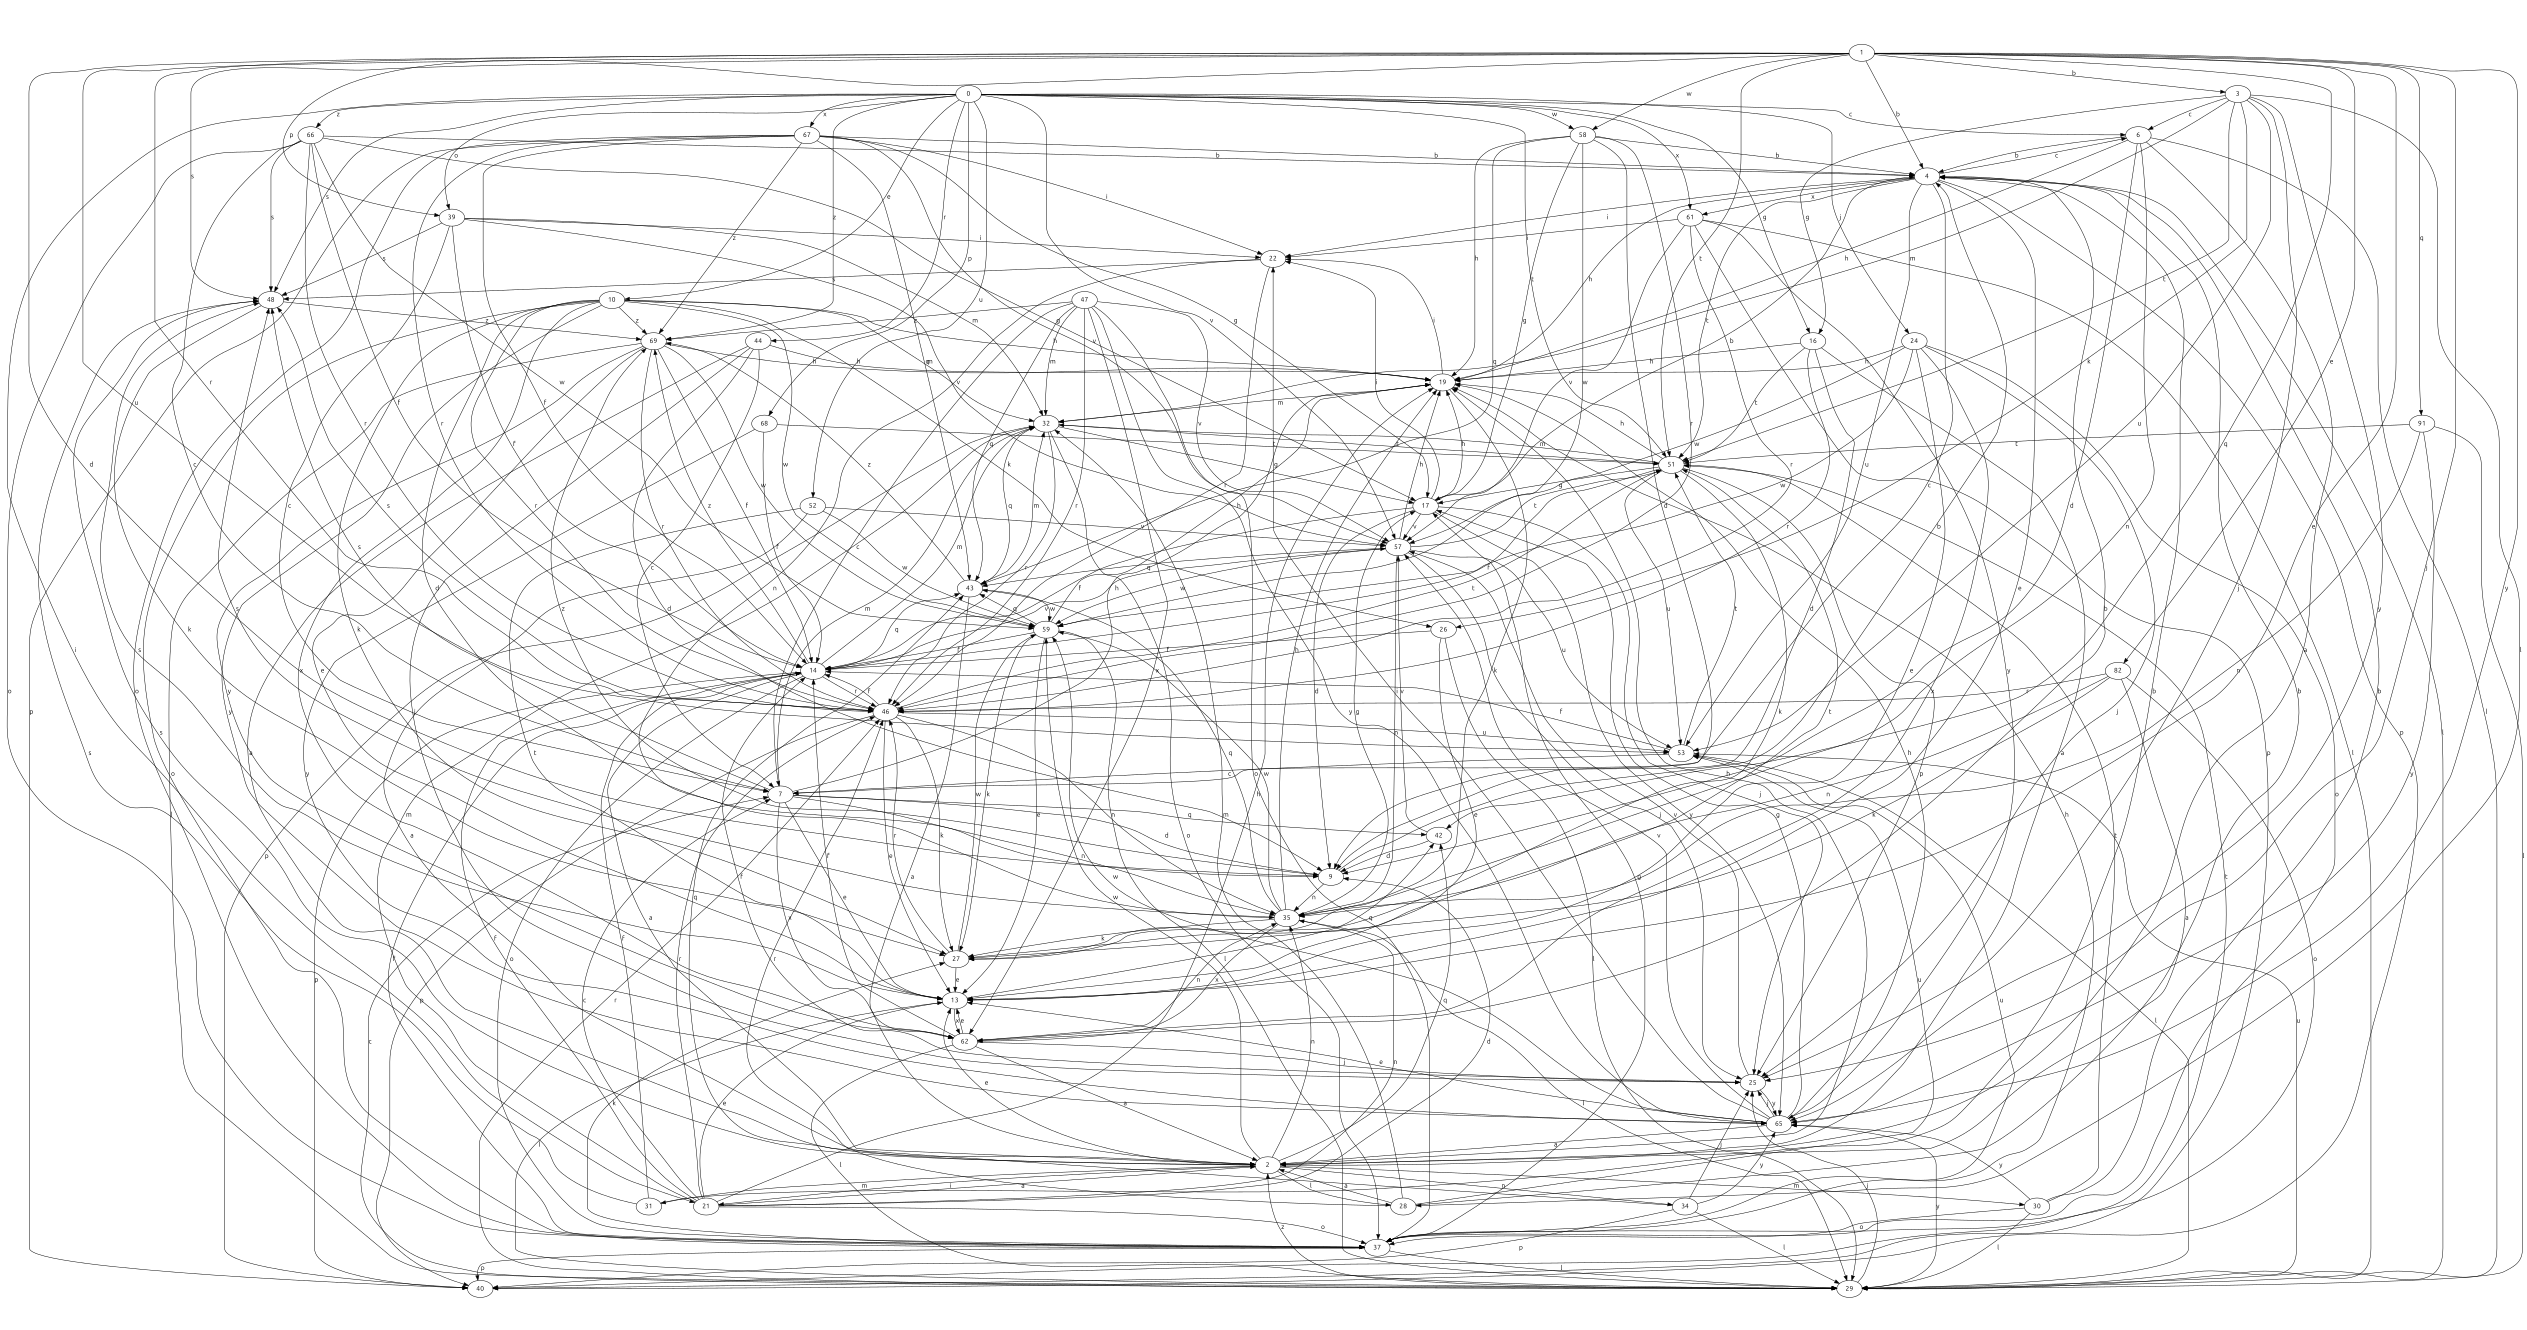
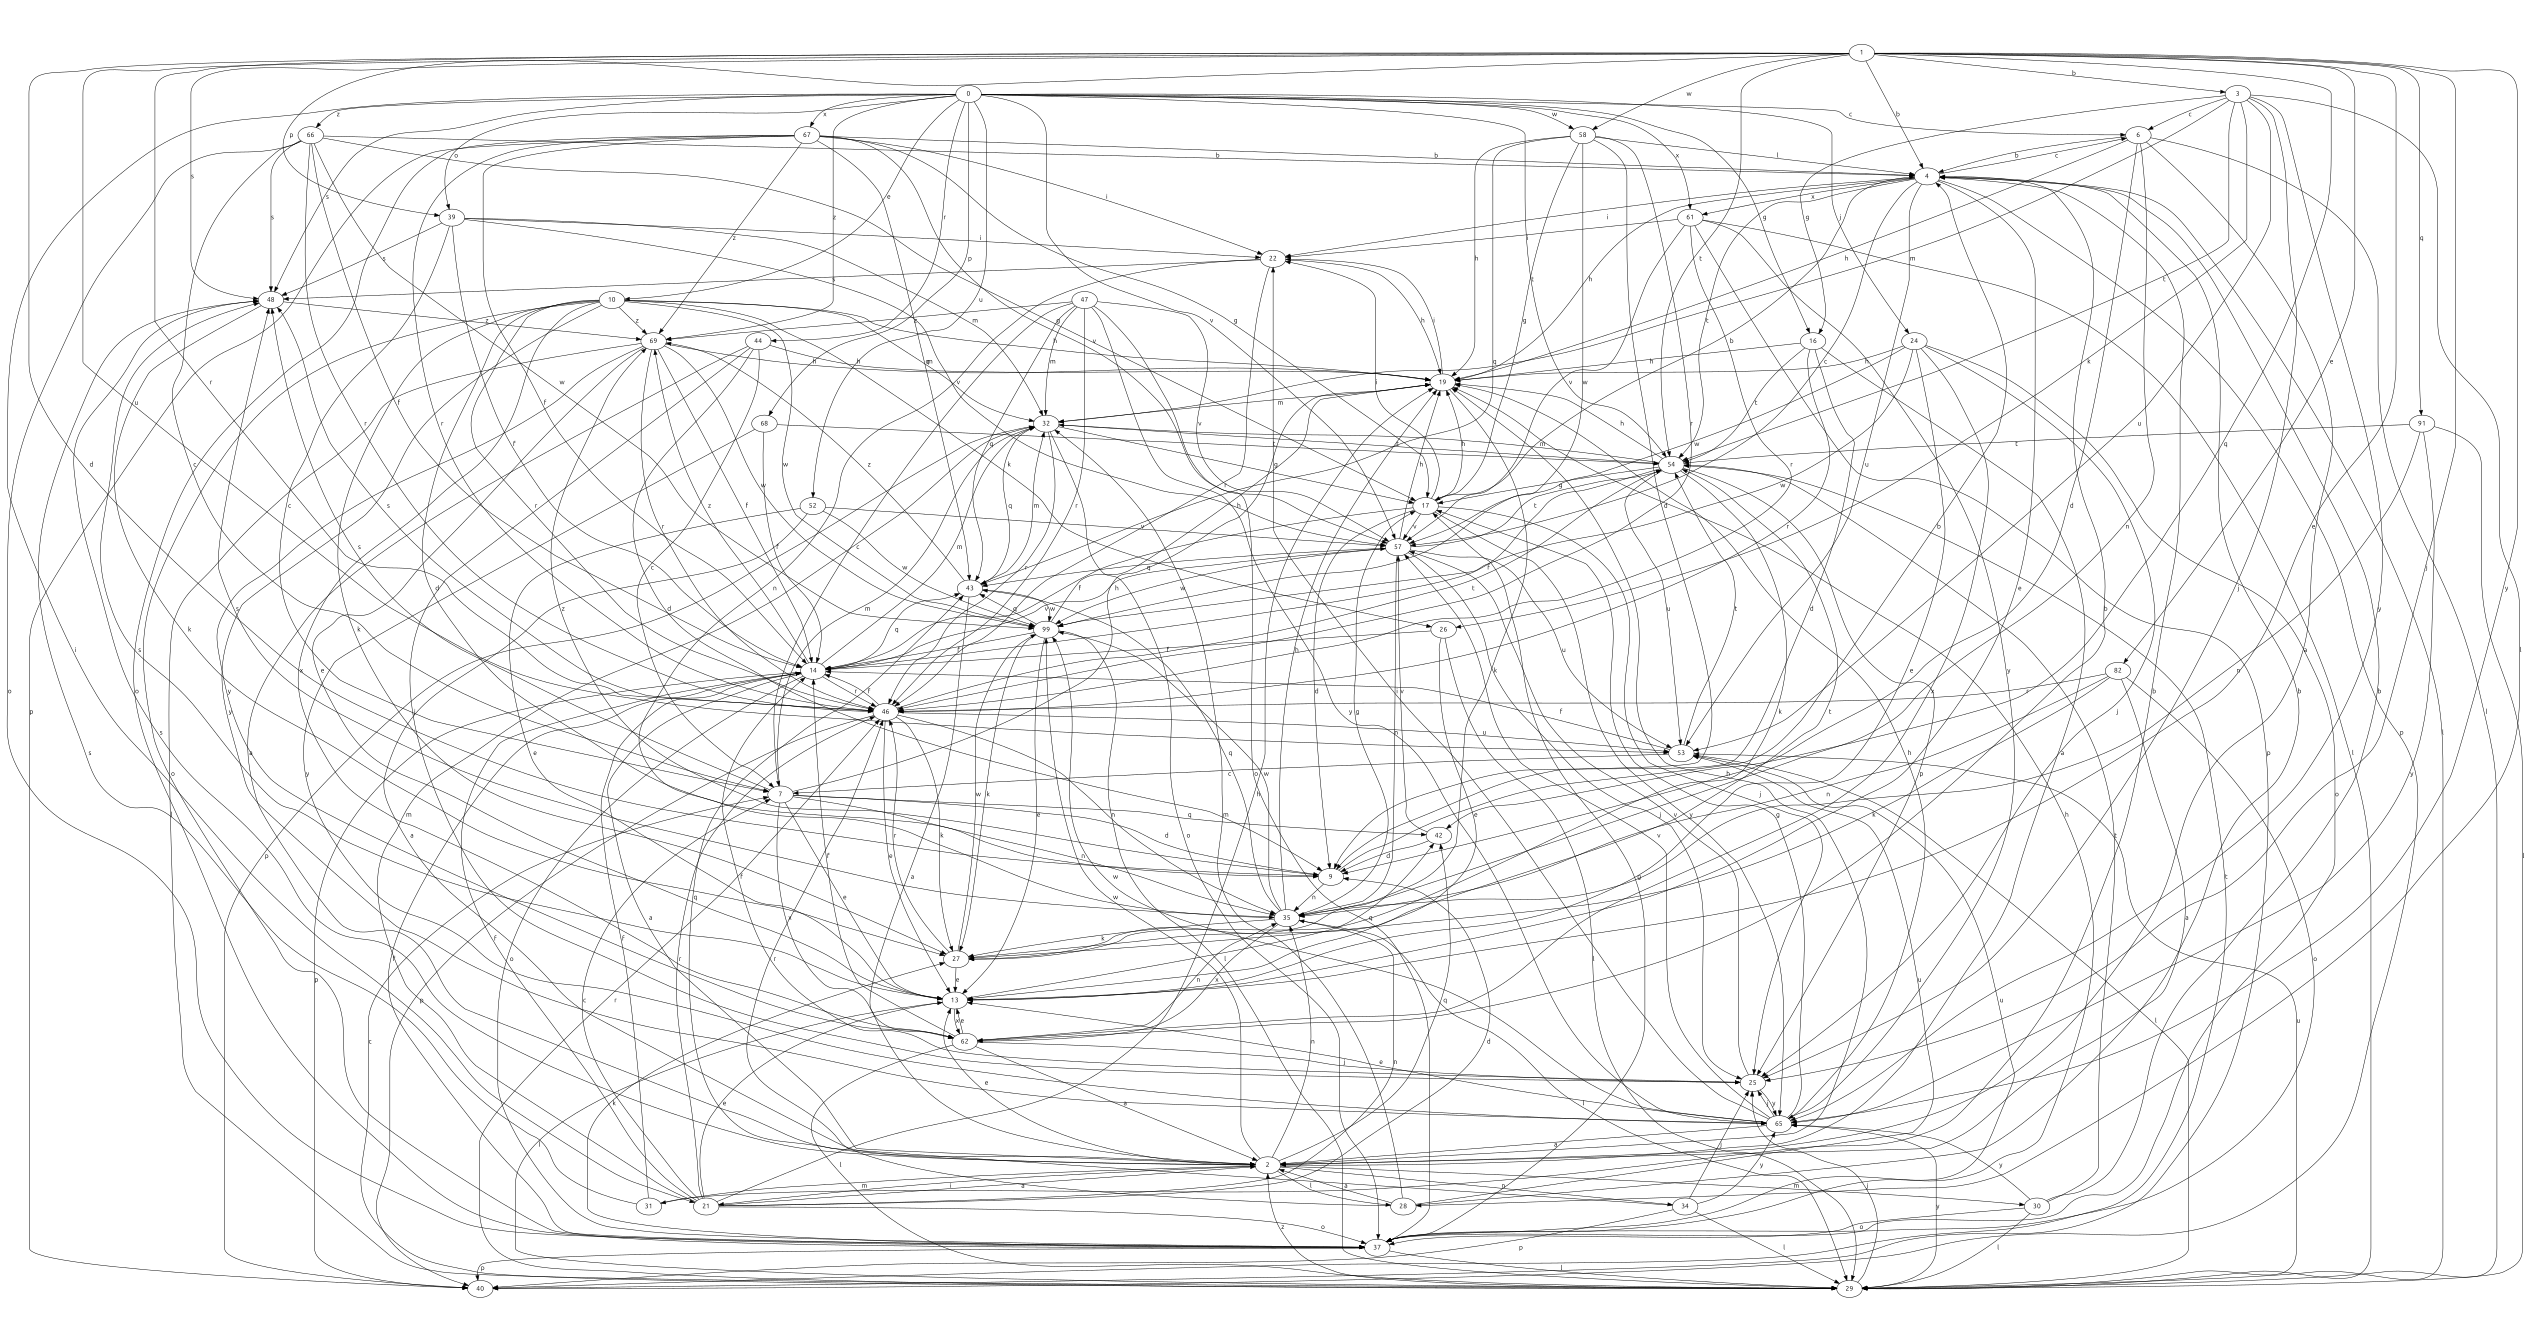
edge "58" -> "4": label "b" -> "l"
edge "22" -> "19": added, label "h"
node "51": label "51" -> "54"
node "59": label "59" -> "99"
edge "47" -> "62": removed, label "x"
edge "4" -> "7": now "4" -> "57"
edge "52" -> "13": label "t" -> "e"
